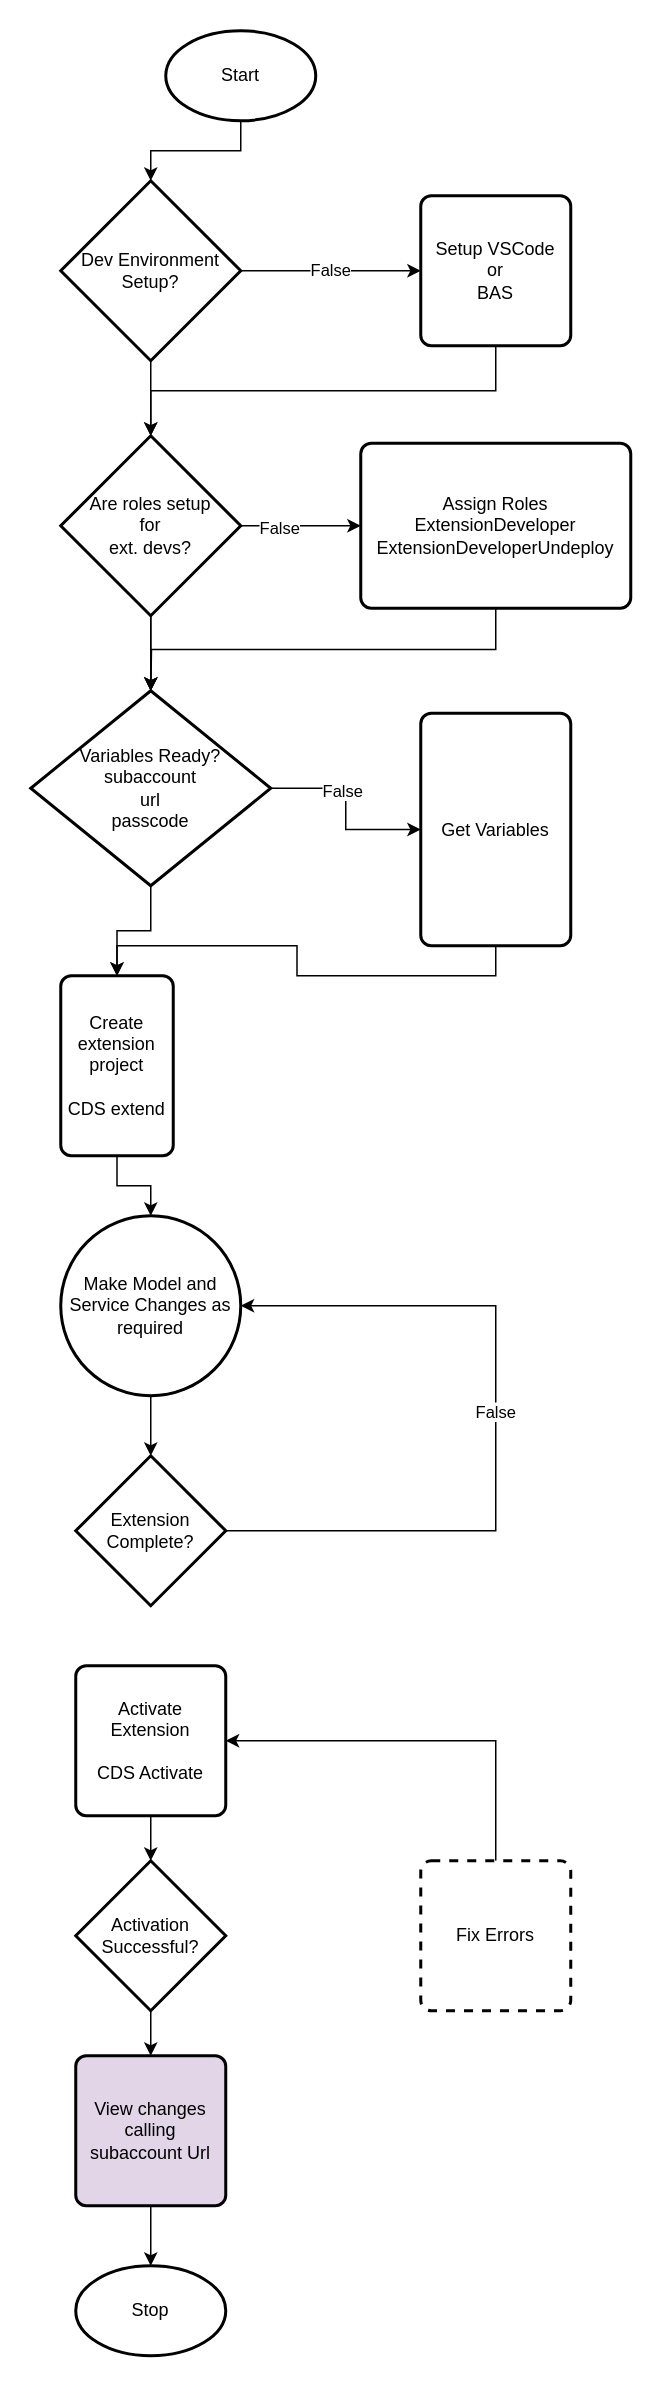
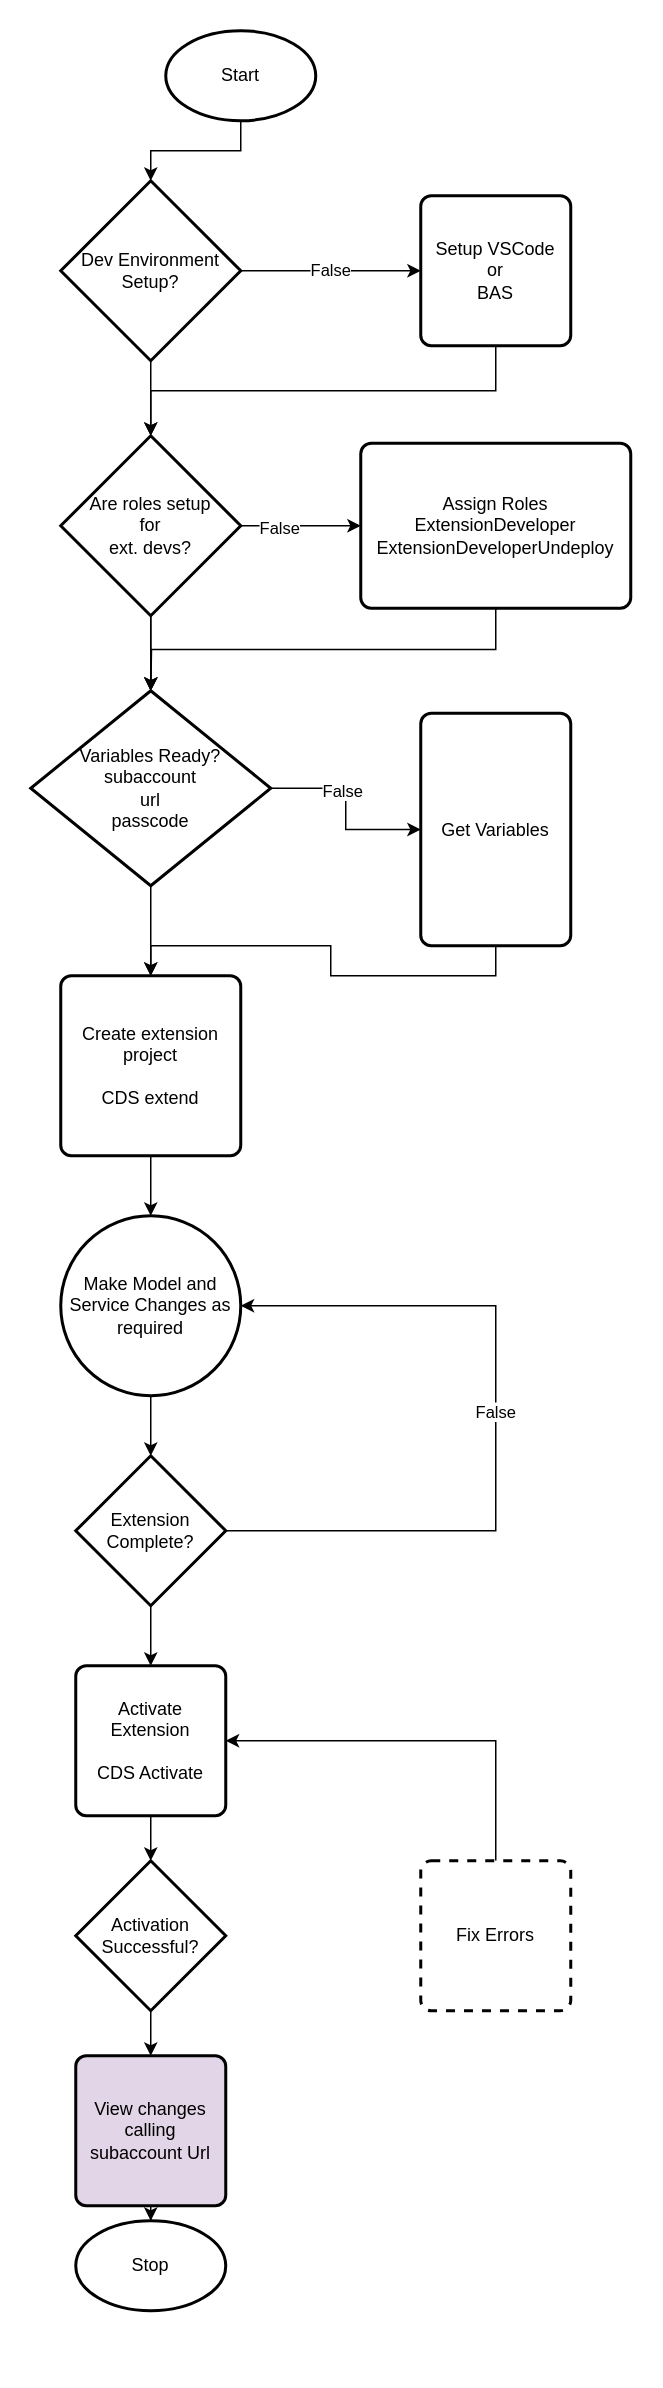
node "Create extension project CDS extend": size 113x180 -> 180x180
edge "Extension Complete?" -> "Activate Extension CDS Activate": added
node "Stop": moved (151, 2311) -> (151, 2266)
